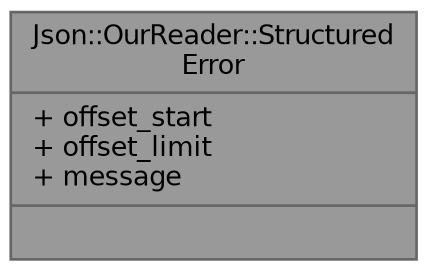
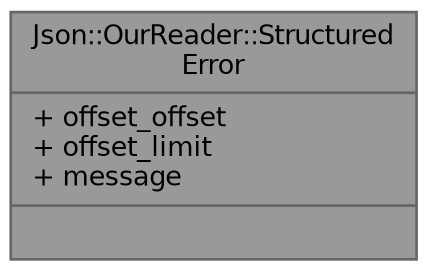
node "Json::OurReader::Structured": text "+ offset_start" -> "+ offset_offset"
